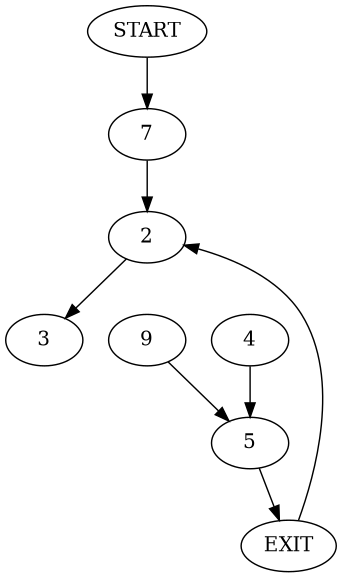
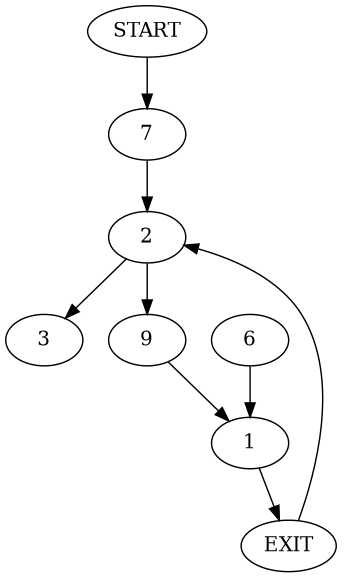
edge "2" -> "9": added
node "4": label "4" -> "6"
node "5": label "5" -> "1"
